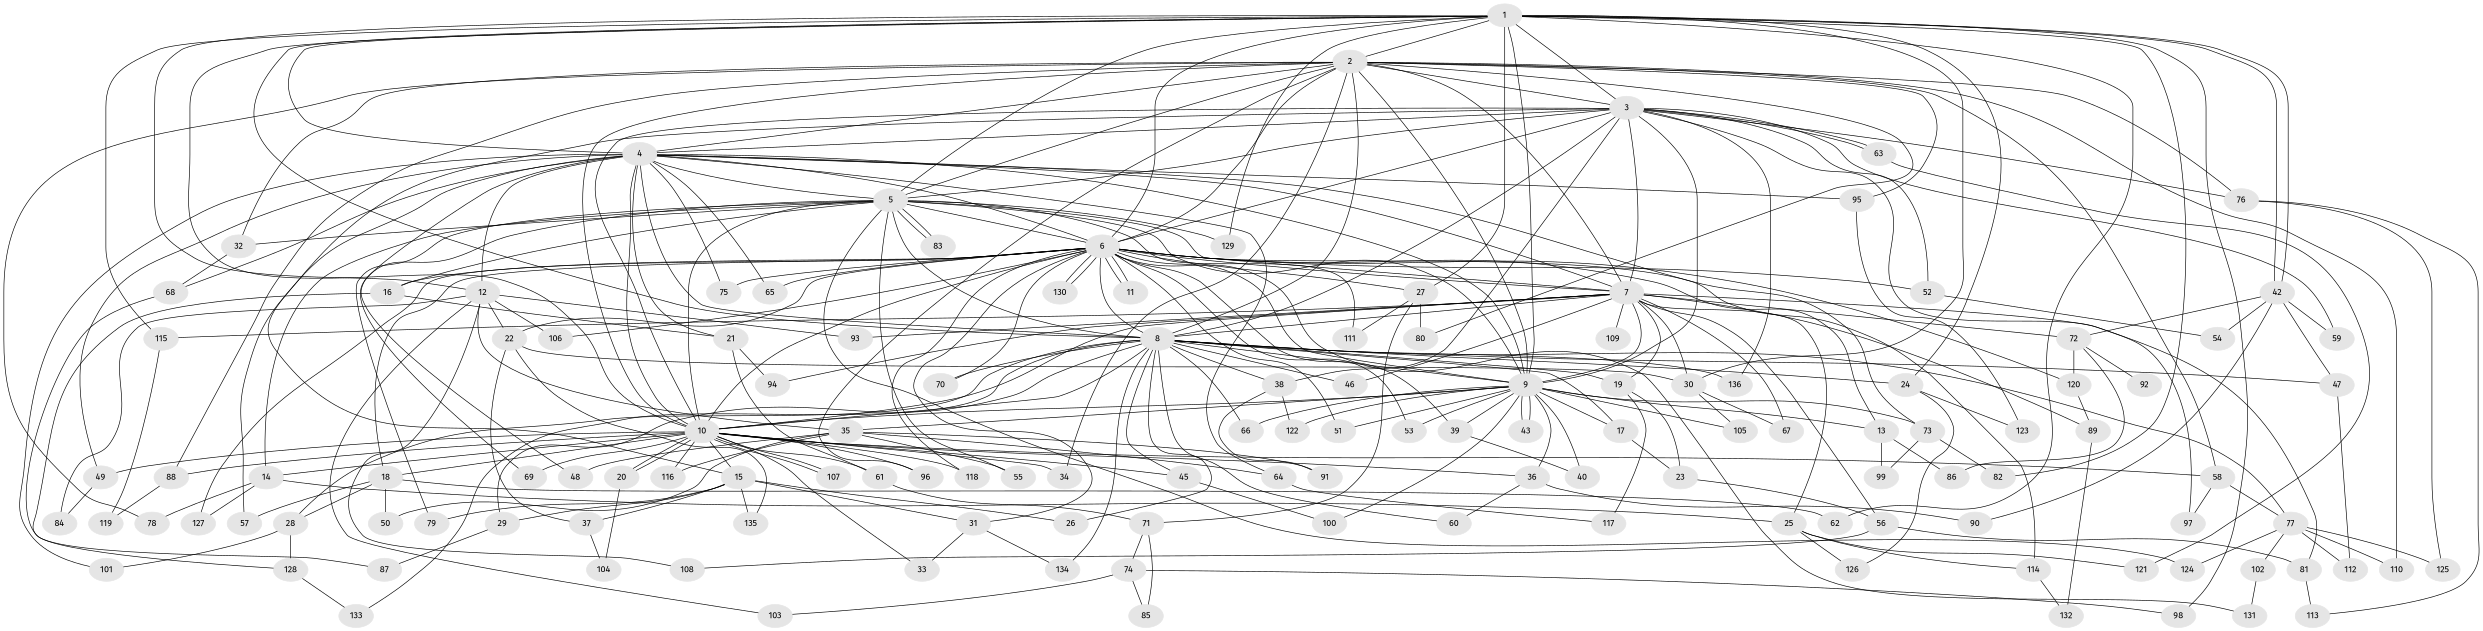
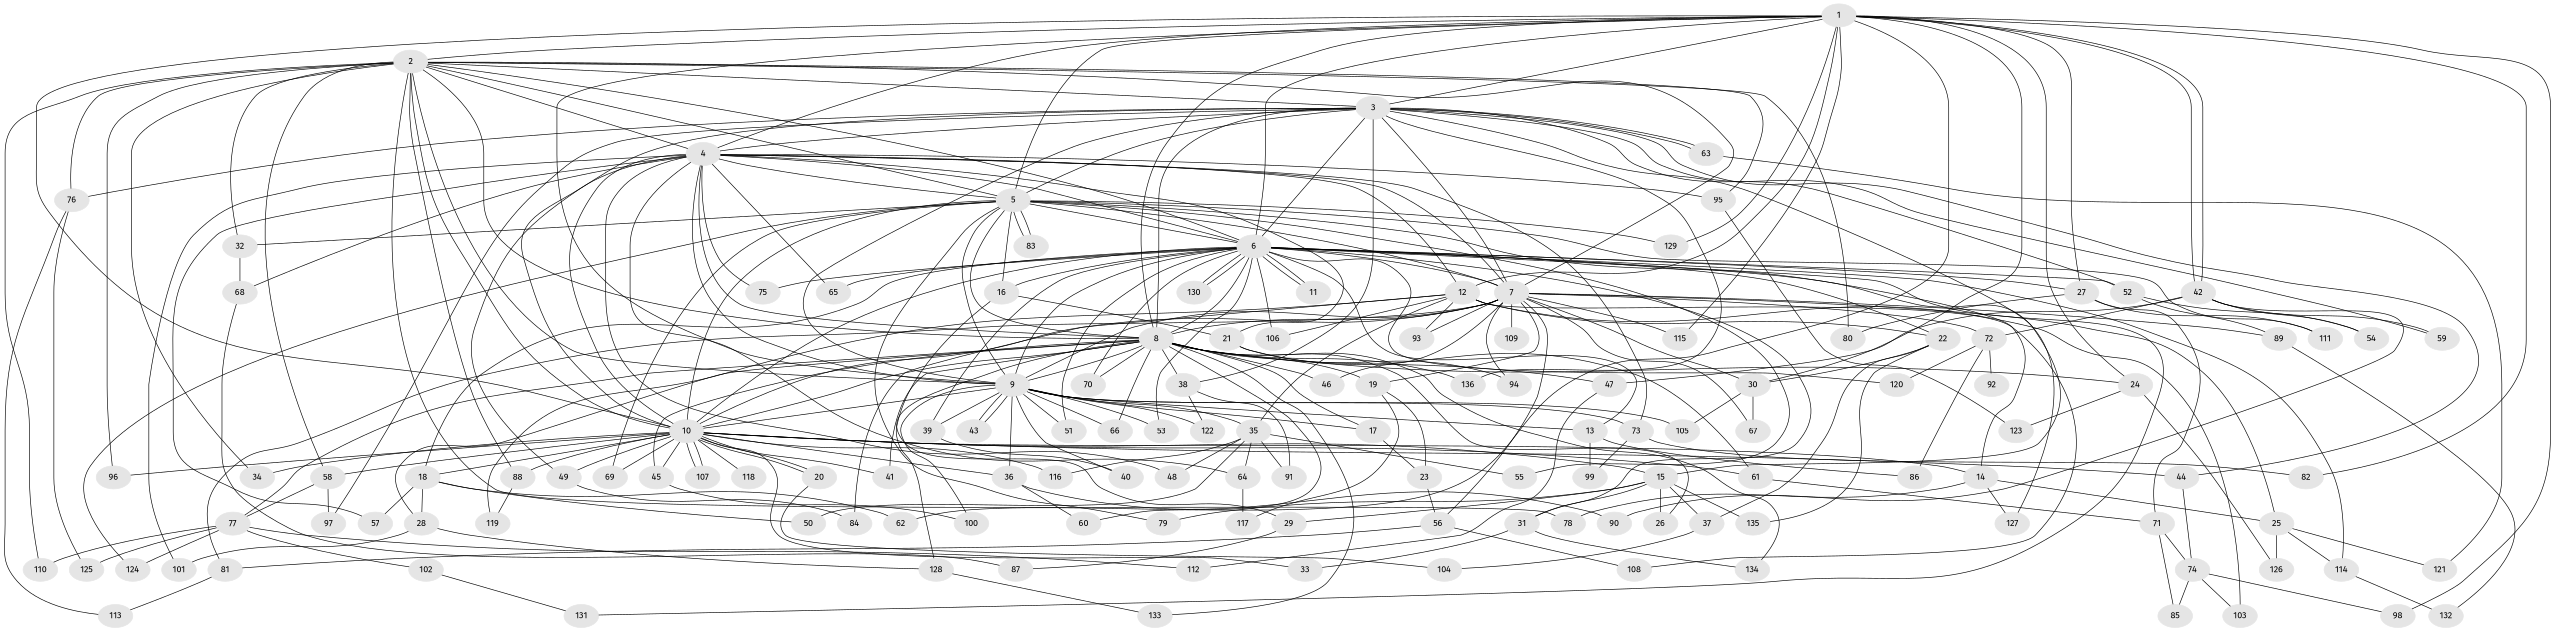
edge "6" -- "118": removed
edge "120" -- "89": now "52" -- "89"
edge "115" -- "119": now "12" -- "119"
node "41": added
node "44": added
